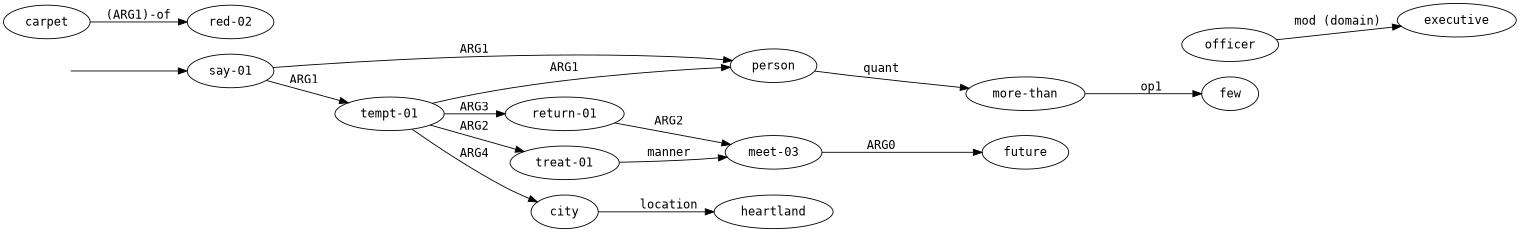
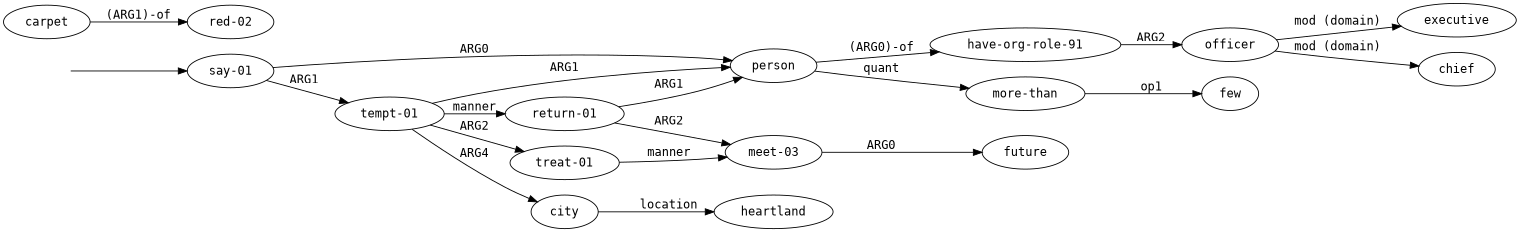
node "have-org-role-91": added
edge "say-01" -> "person": label "ARG1" -> "ARG0"
node "chief": added
edge "return-01" -> "person": added, label "ARG1"
edge "tempt-01" -> "return-01": label "ARG3" -> "manner"
